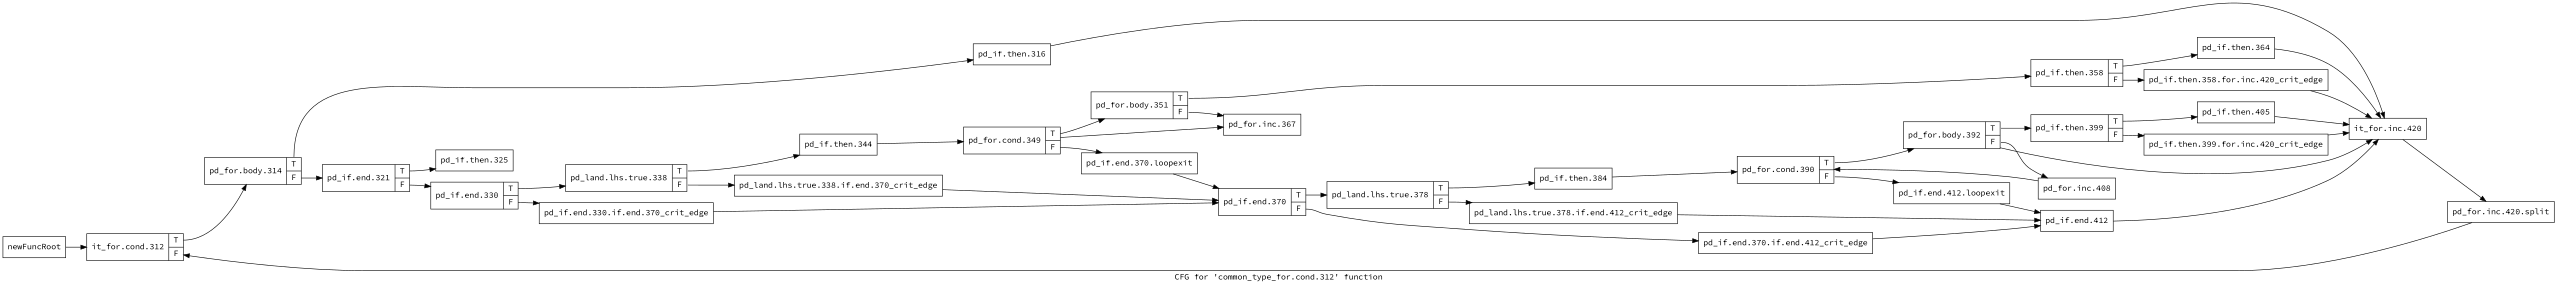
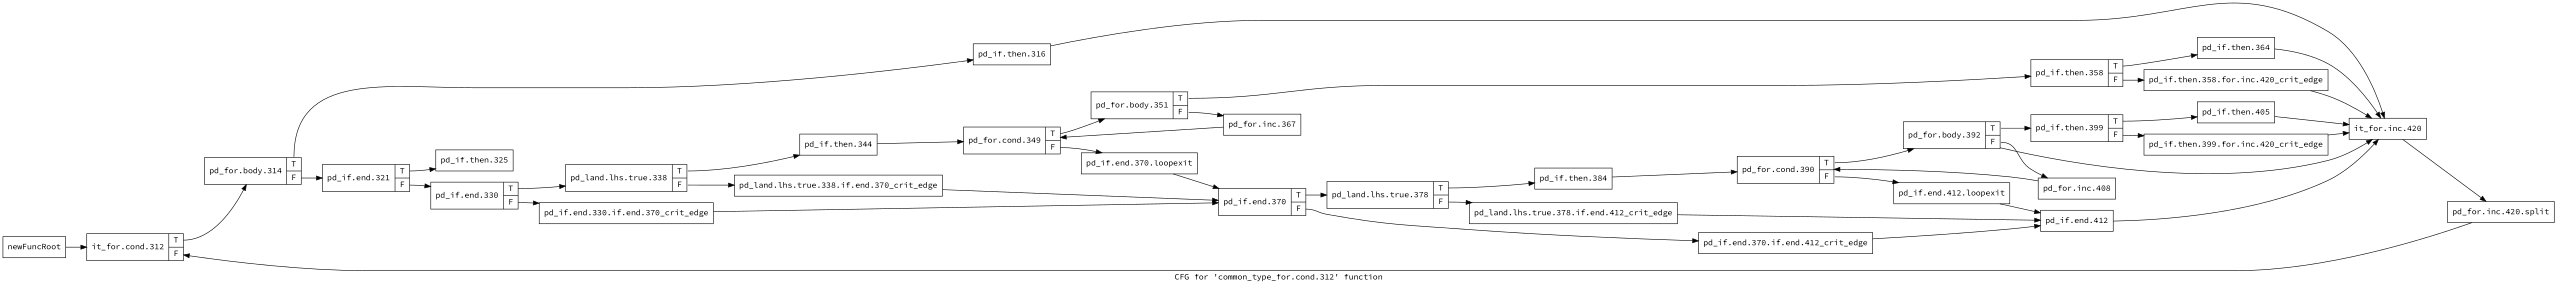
edge "pd_for.cond.349" -> "pd_for.inc.367": reversed
